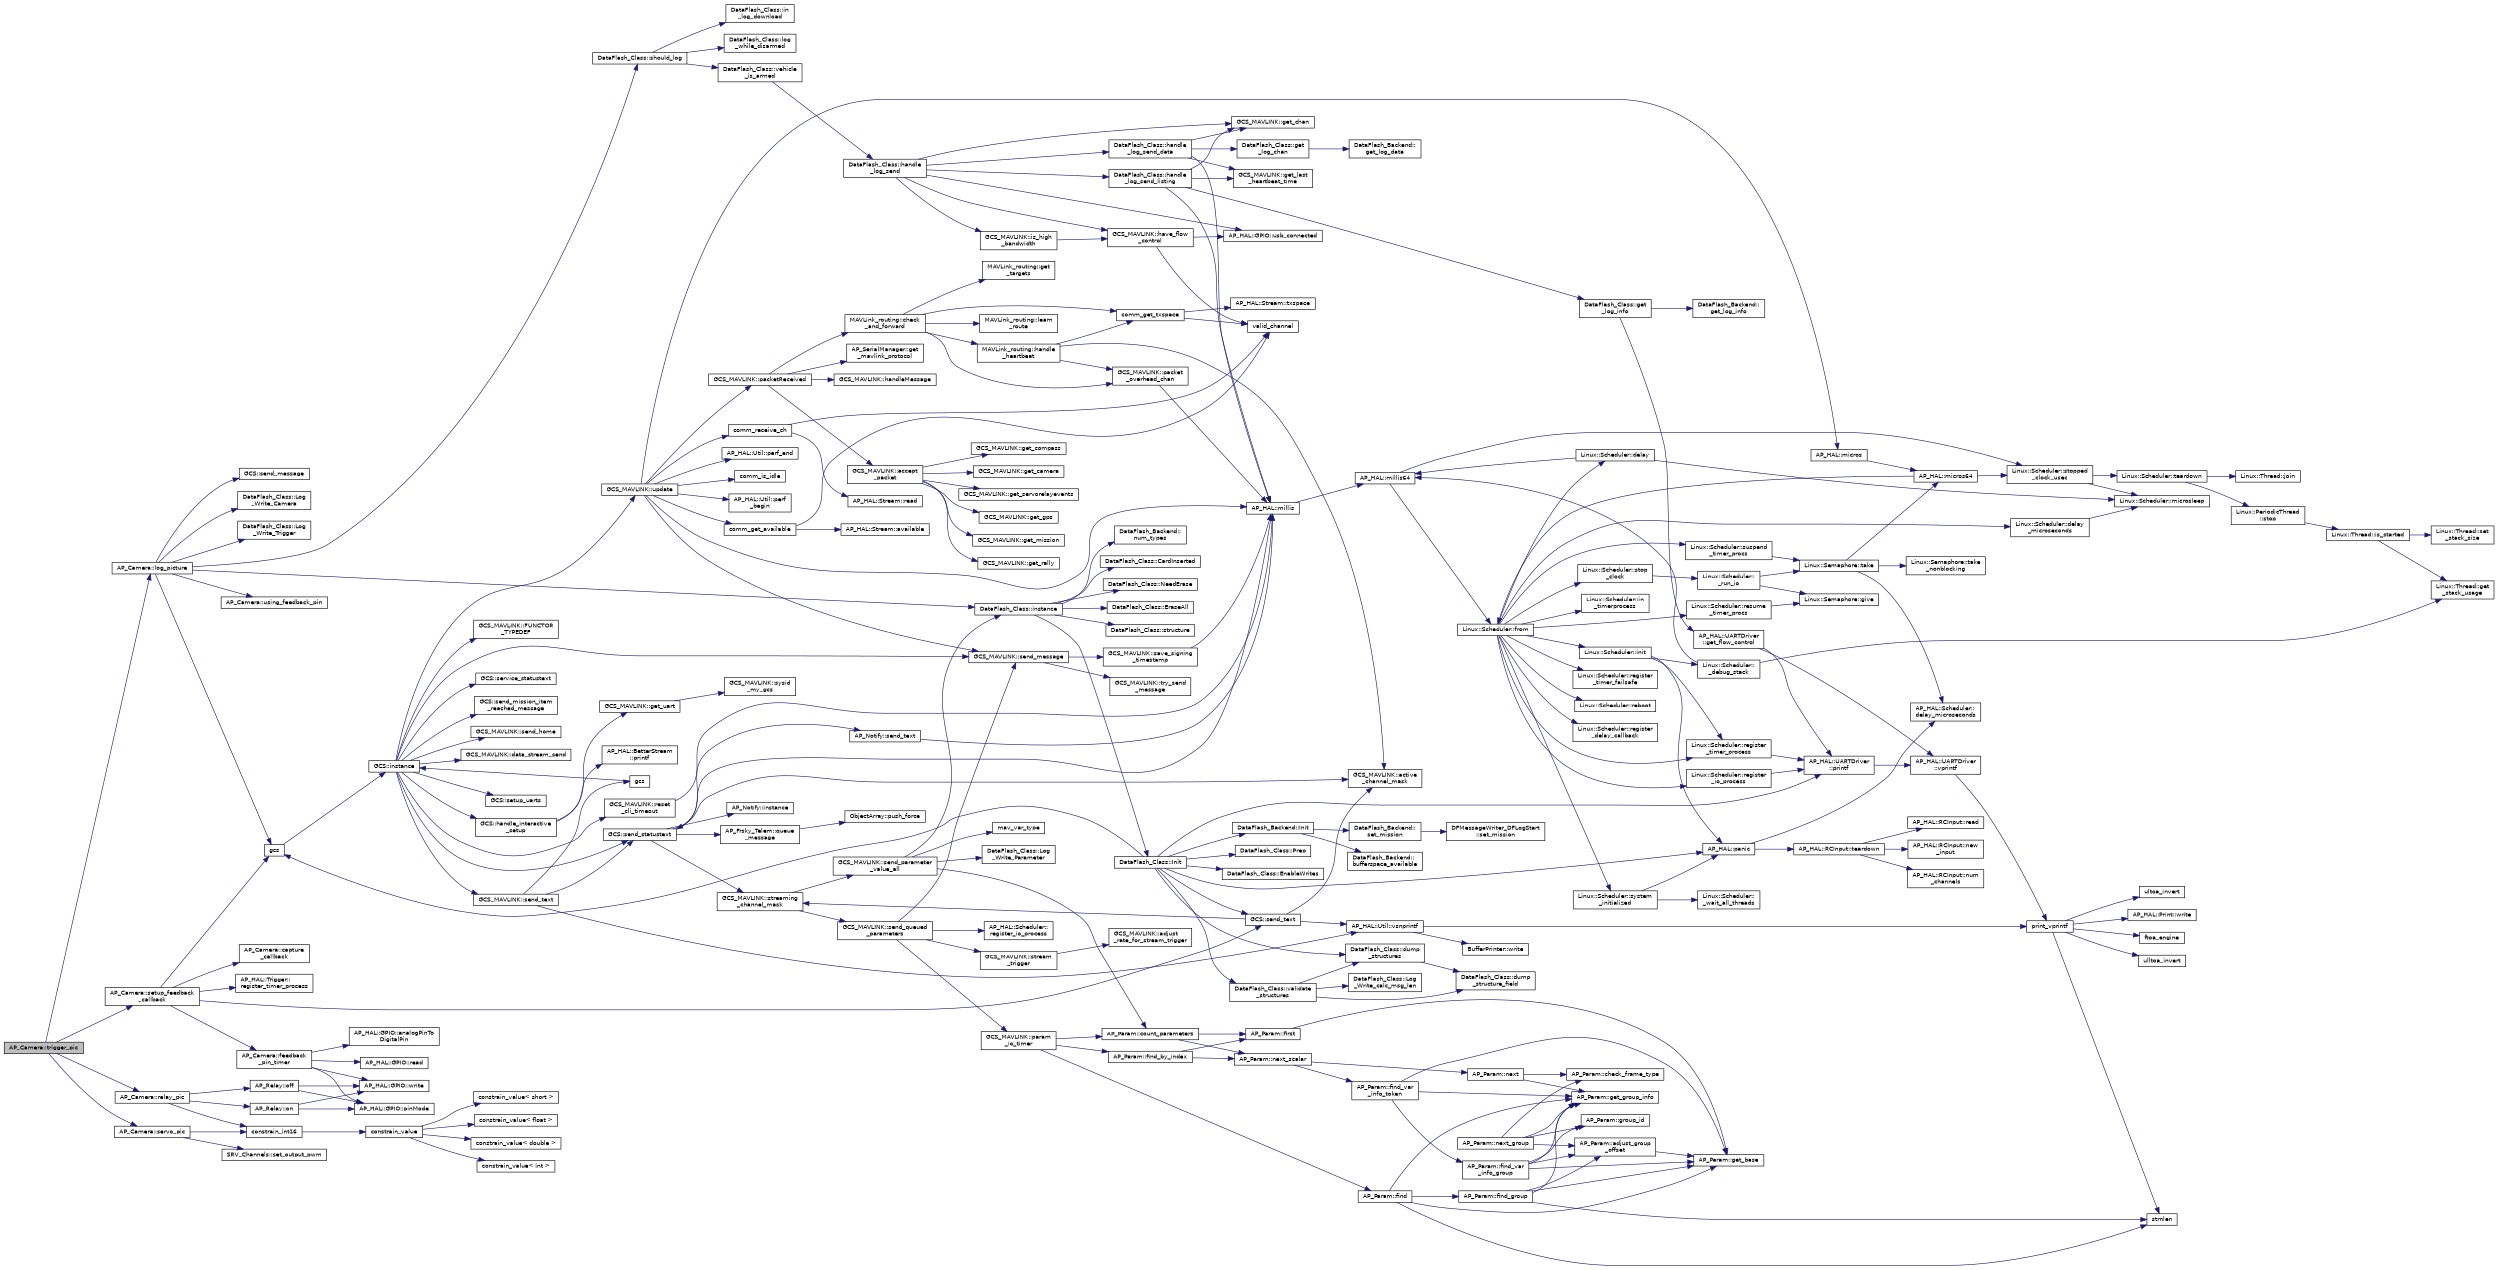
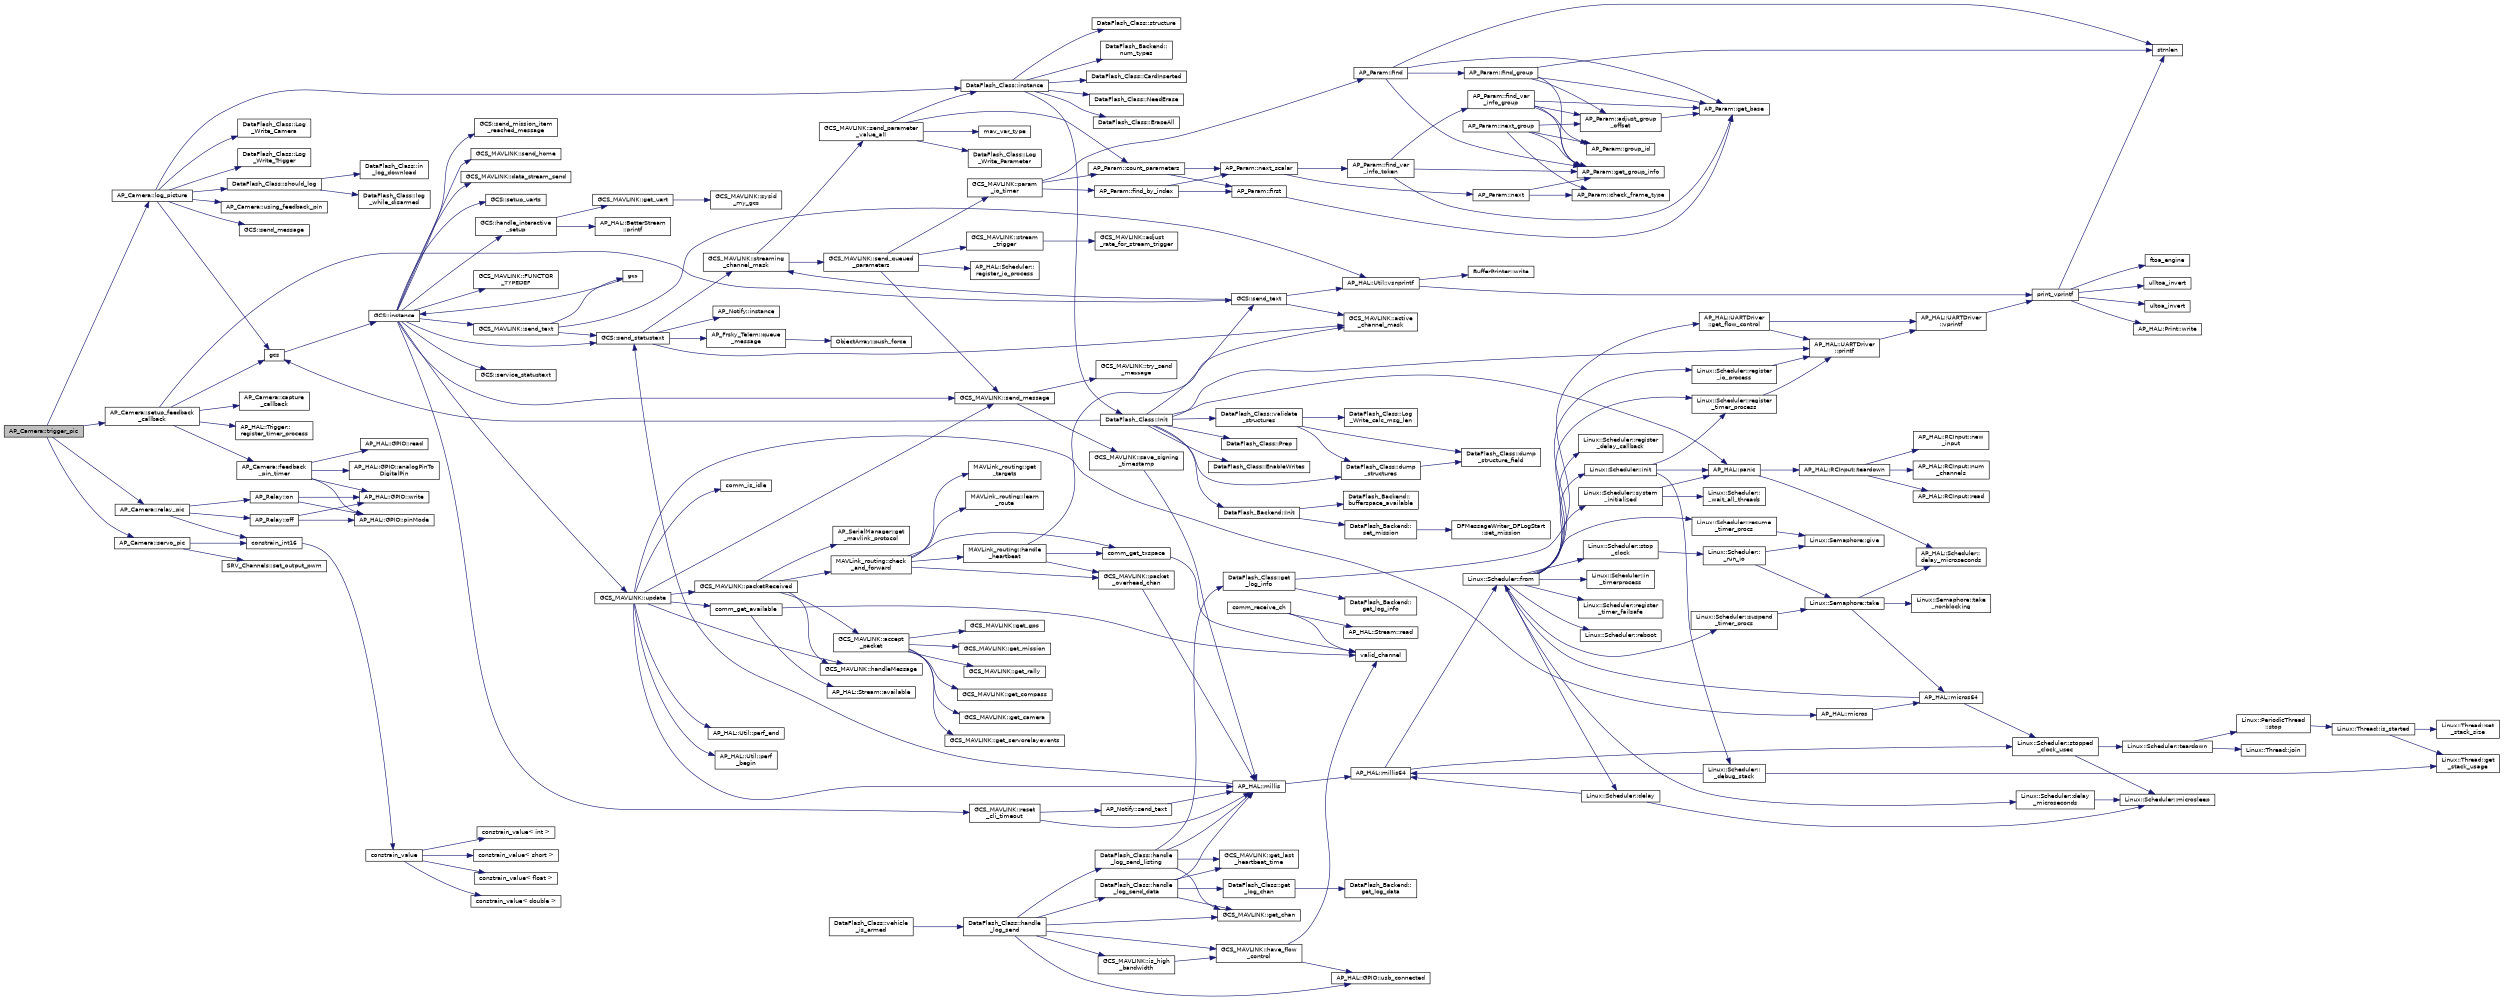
edge "DataFlash_Class::should_log" -> "DataFlash_Class::vehicle _is_armed": removed
node "AP_HAL::Stream::txspace": removed
edge "GCS_MAVLINK::update" -> "comm_receive_ch": now "GCS_MAVLINK::update" -> "GCS_MAVLINK::handleMessage"
edge "GCS::send_statustext" -> "AP_Notify::send_text": now "GCS_MAVLINK::reset _cli_timeout" -> "AP_Notify::send_text"
